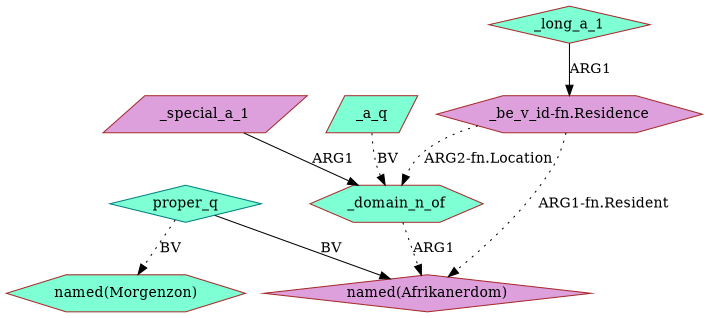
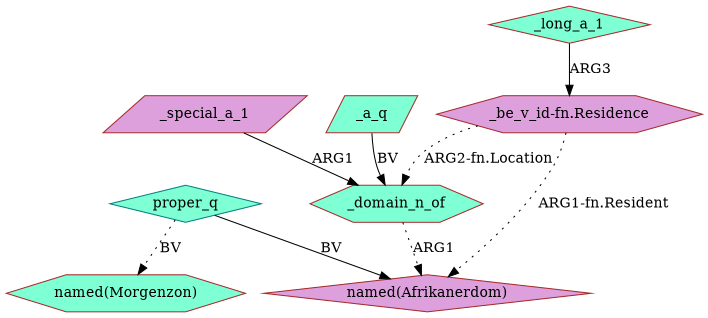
edge "_long_a_1" -> "_be_v_id-fn.Residence": label "ARG1" -> "ARG3"
edge "_a_q" -> "_domain_n_of": style dotted -> solid
